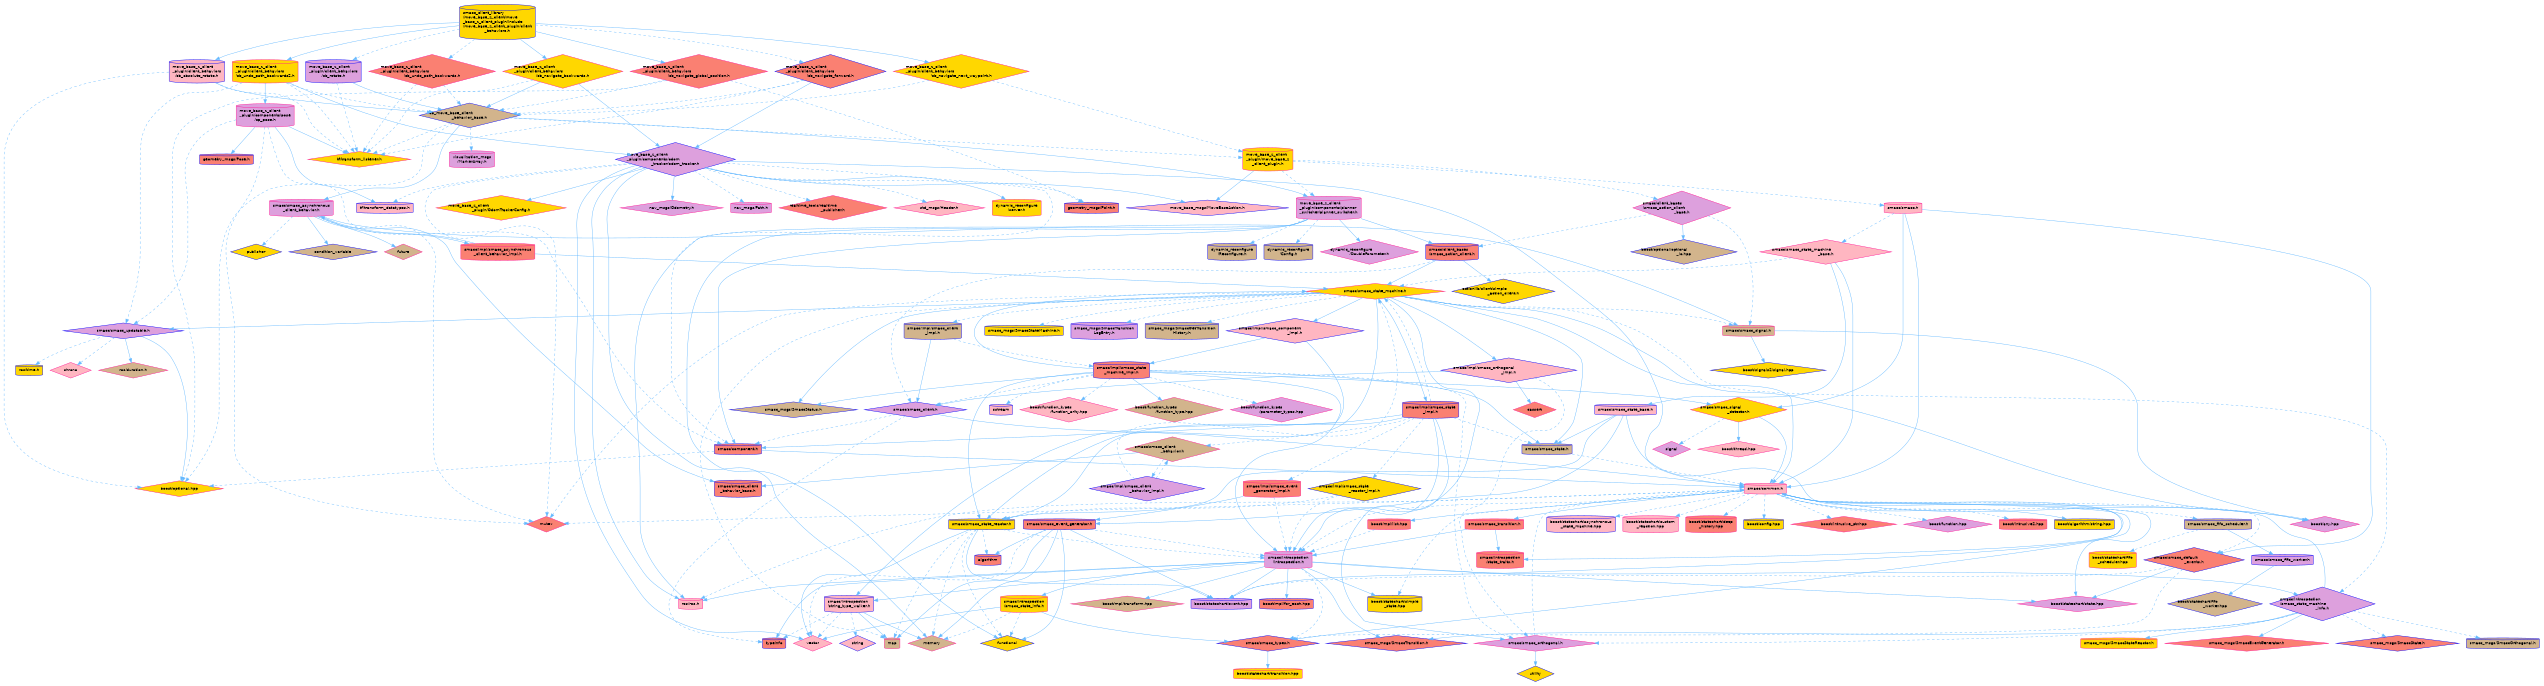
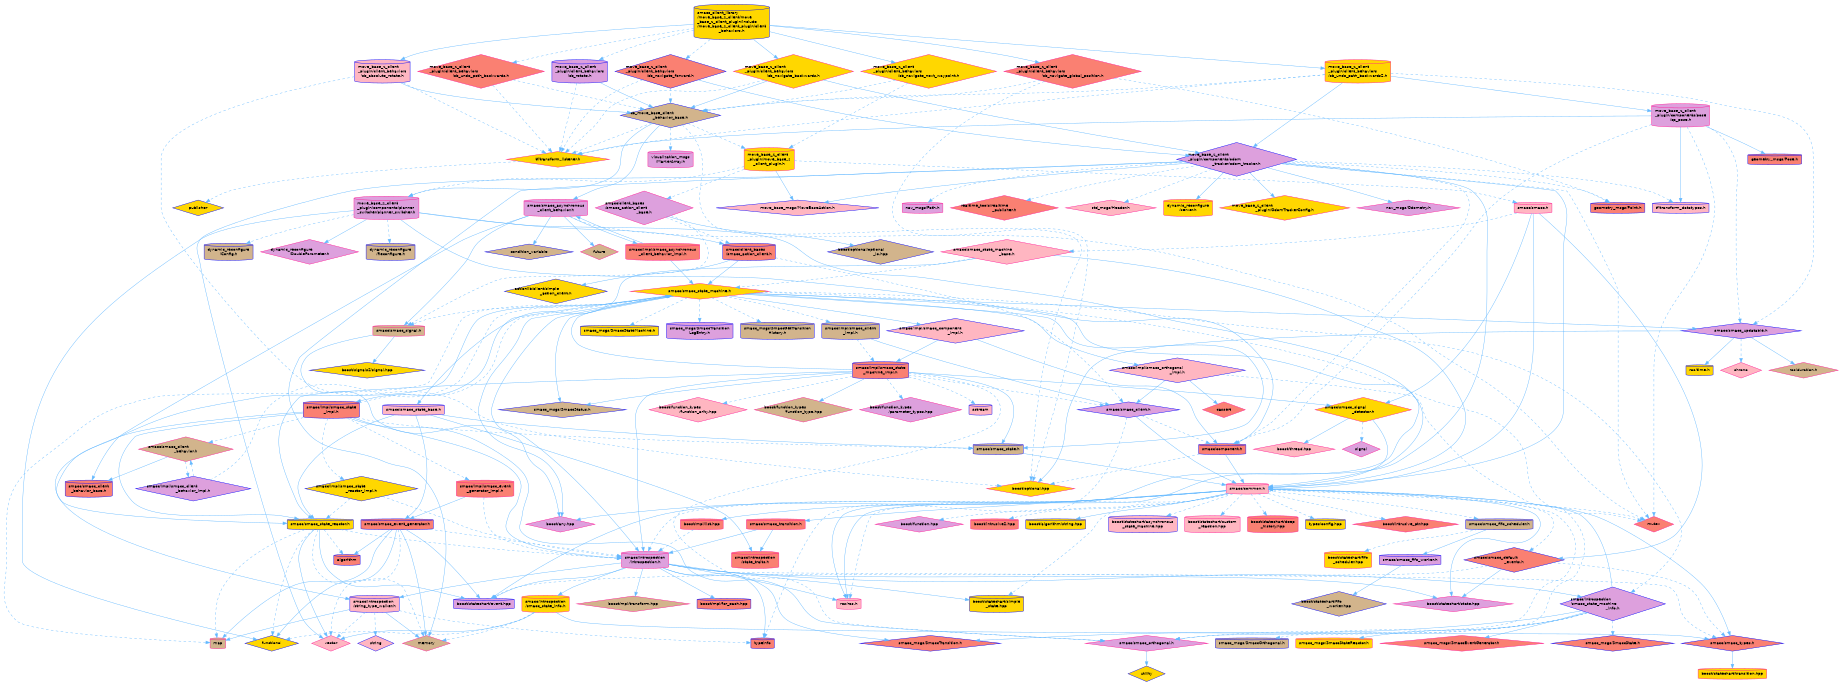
edge "smacc/smacc_asynchronous _client_behavior.h" -> "publisher": now "tf/transform_listener.h" -> "publisher"
edge "smacc/smacc_updatable.h" -> "ros/time.h": style dashed -> solid
edge "smacc/smacc_state.h" -> "smacc/common.h": style dashed -> solid
node "boost/config.hpp": label "boost/config.hpp" -> "types/config.hpp"
